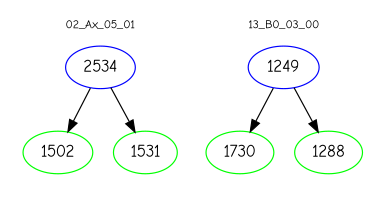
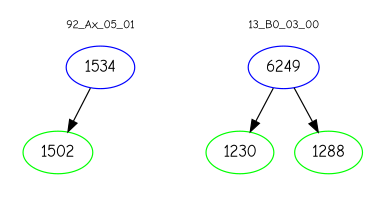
cluster "02_Ax_05_01": label "02_Ax_05_01" -> "92_Ax_05_01"
node "2534": label "2534" -> "1534"
node "1249": label "1249" -> "6249"
node "1531": removed
node "1730": label "1730" -> "1230"
